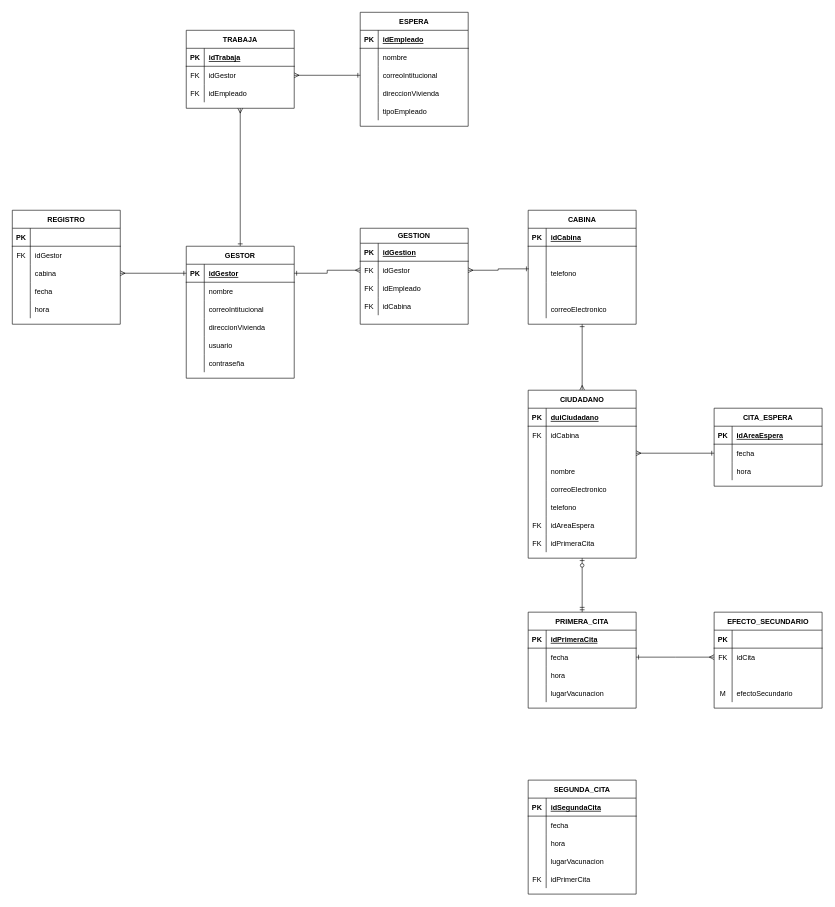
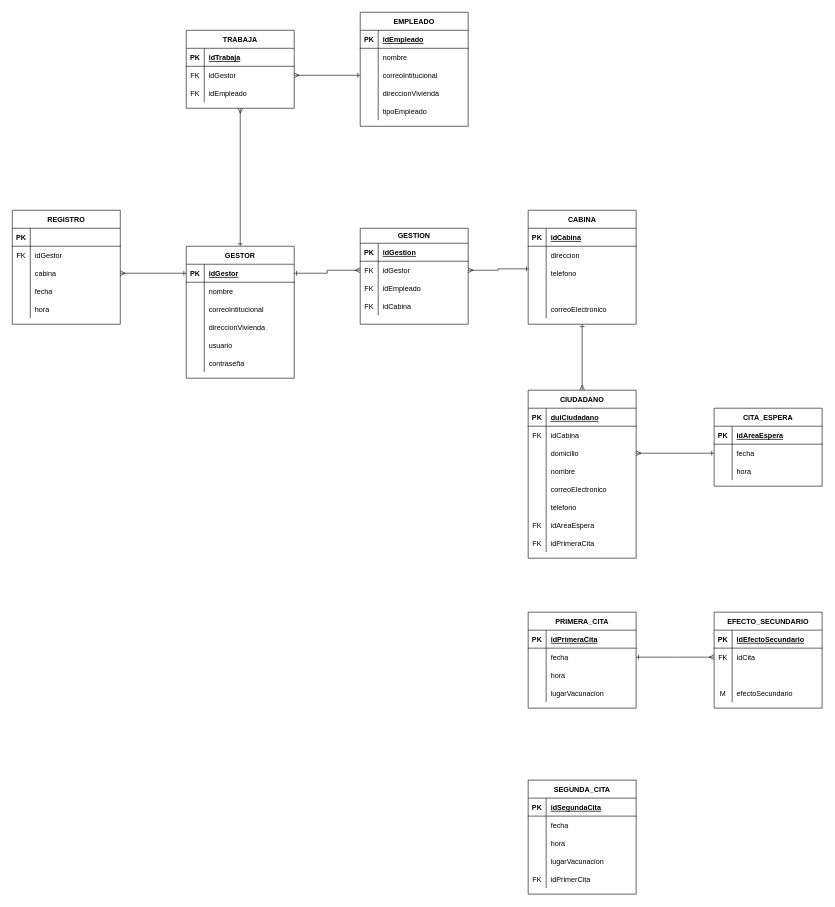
node "ESPERA": label "ESPERA" -> "EMPLEADO"
node "direccion": added
node "domicilio": added
edge "CIUDADANO" -- "PRIMERA_CITA": removed
node "idEfectoSecundario": added
